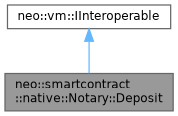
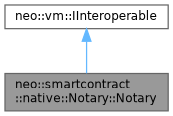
node "neo::smartcontract ::native::Notary::Deposit": label "neo::smartcontract ::native::Notary::Deposit" -> "neo::smartcontract ::native::Notary::Notary"
